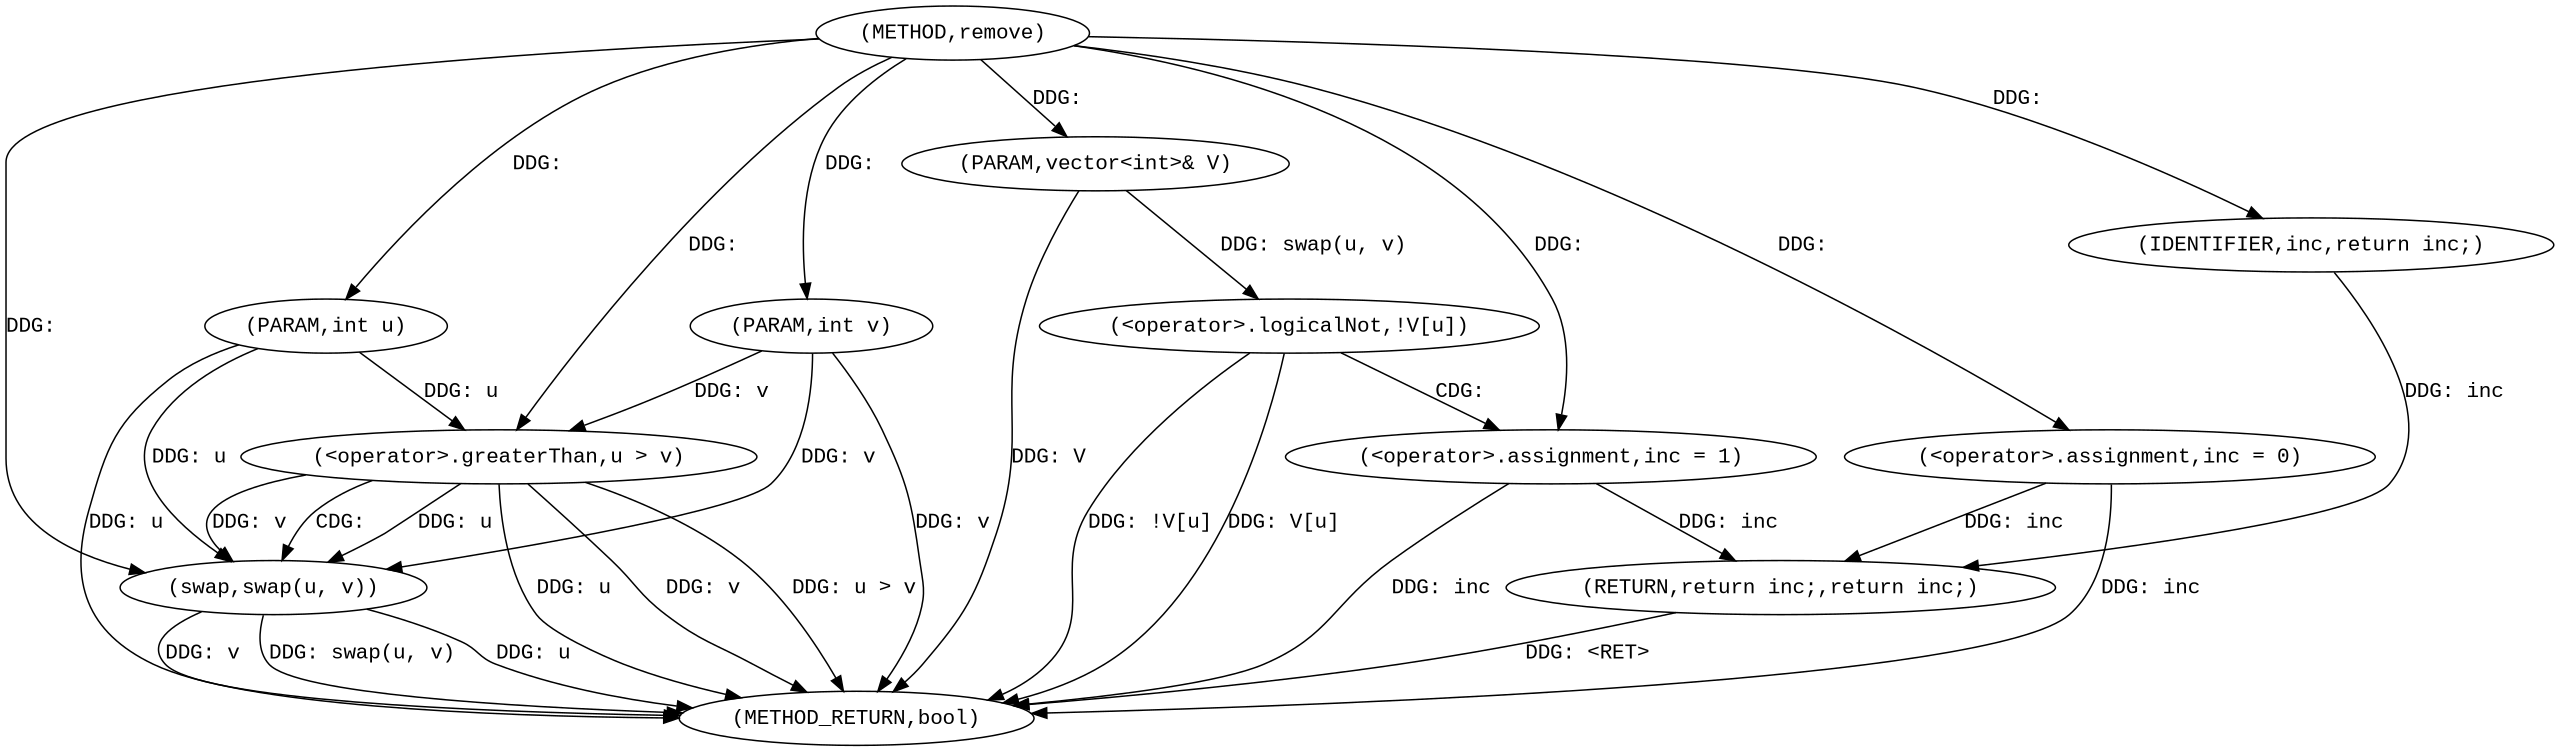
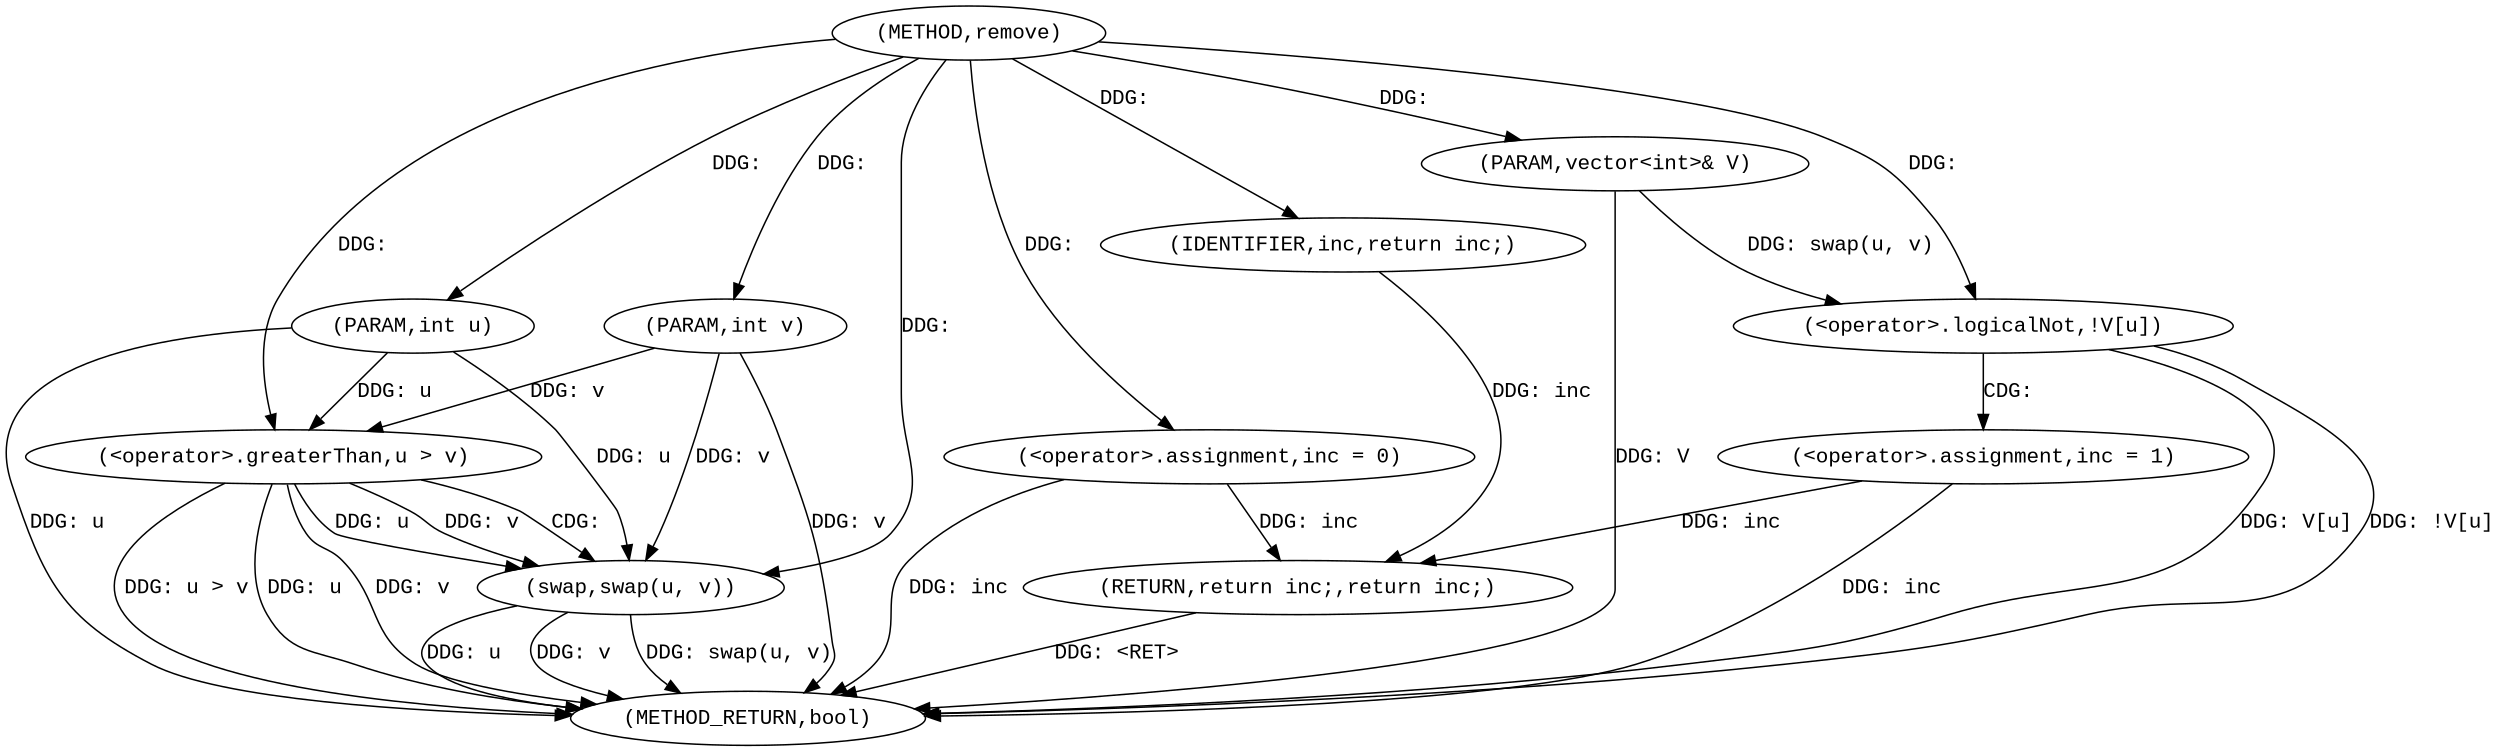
edge "(METHOD,remove)" -> "(<operator>.assignment,inc = 1)": now "(METHOD,remove)" -> "(<operator>.logicalNot,!V[u])"
